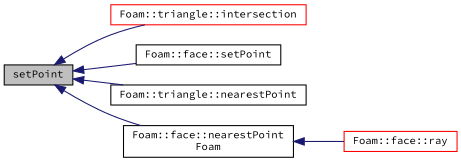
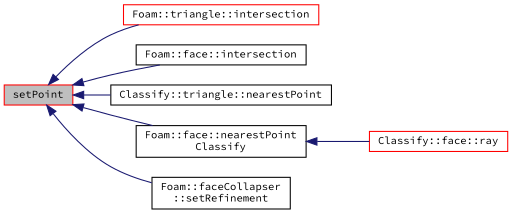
node "Foam::face::setPoint": label "Foam::face::setPoint" -> "Foam::face::intersection"
node "setPoint": color black -> red
node "Foam::triangle::nearestPoint": label "Foam::triangle::nearestPoint" -> "Classify::triangle::nearestPoint"
node "Foam::face::nearestPoint Foam": label "Foam::face::nearestPoint Foam" -> "Foam::face::nearestPoint Classify"
node "Foam::face::ray": label "Foam::face::ray" -> "Classify::face::ray"
node "Foam::faceCollapser ::setRefinement": added
